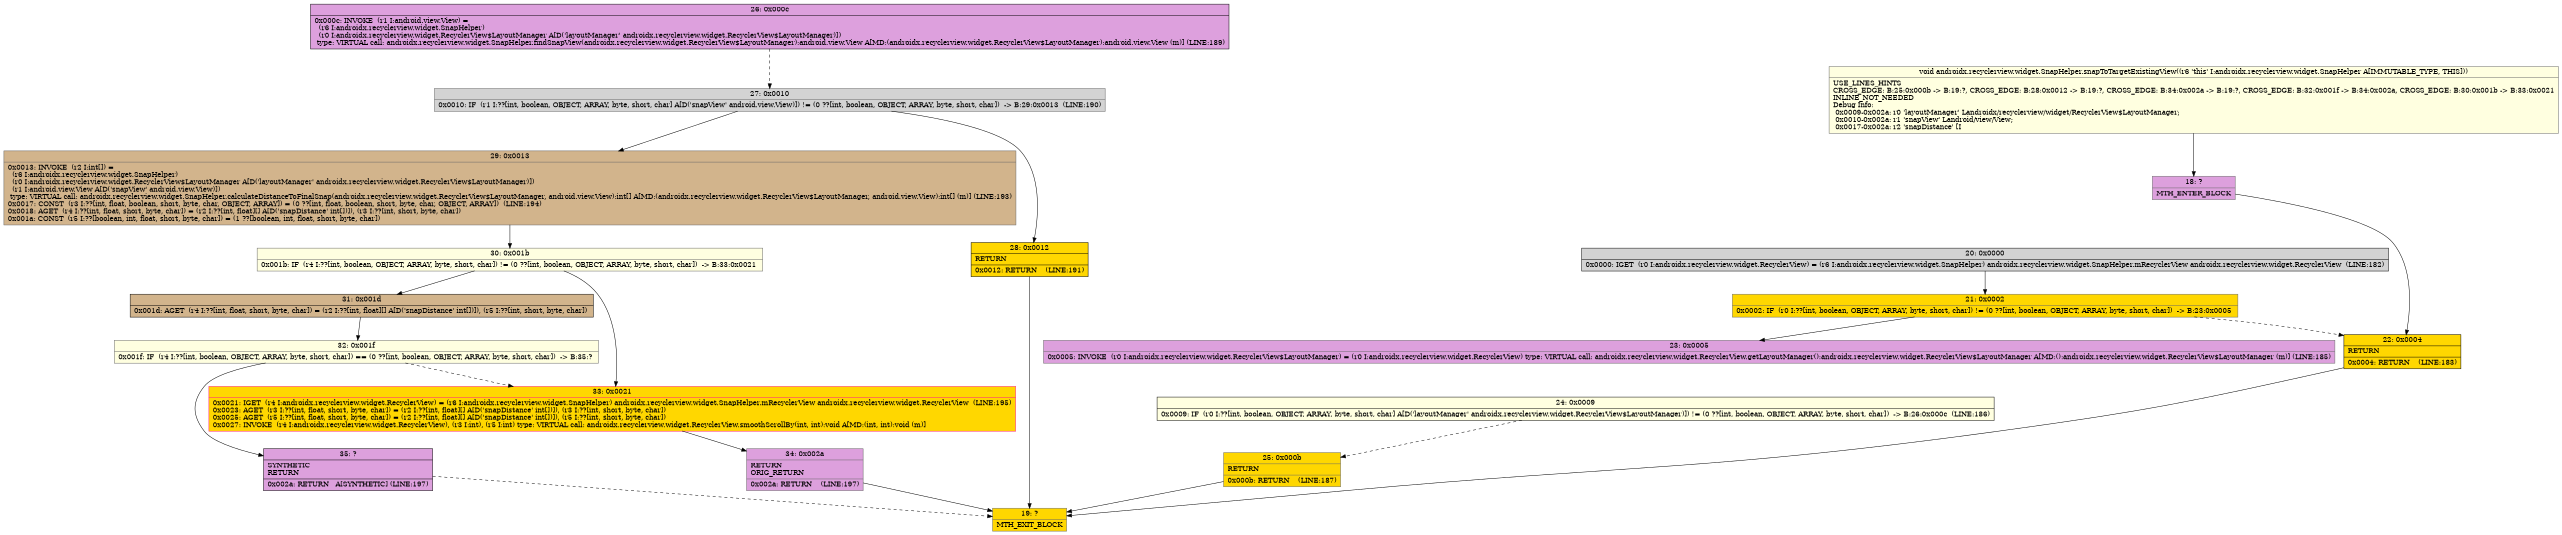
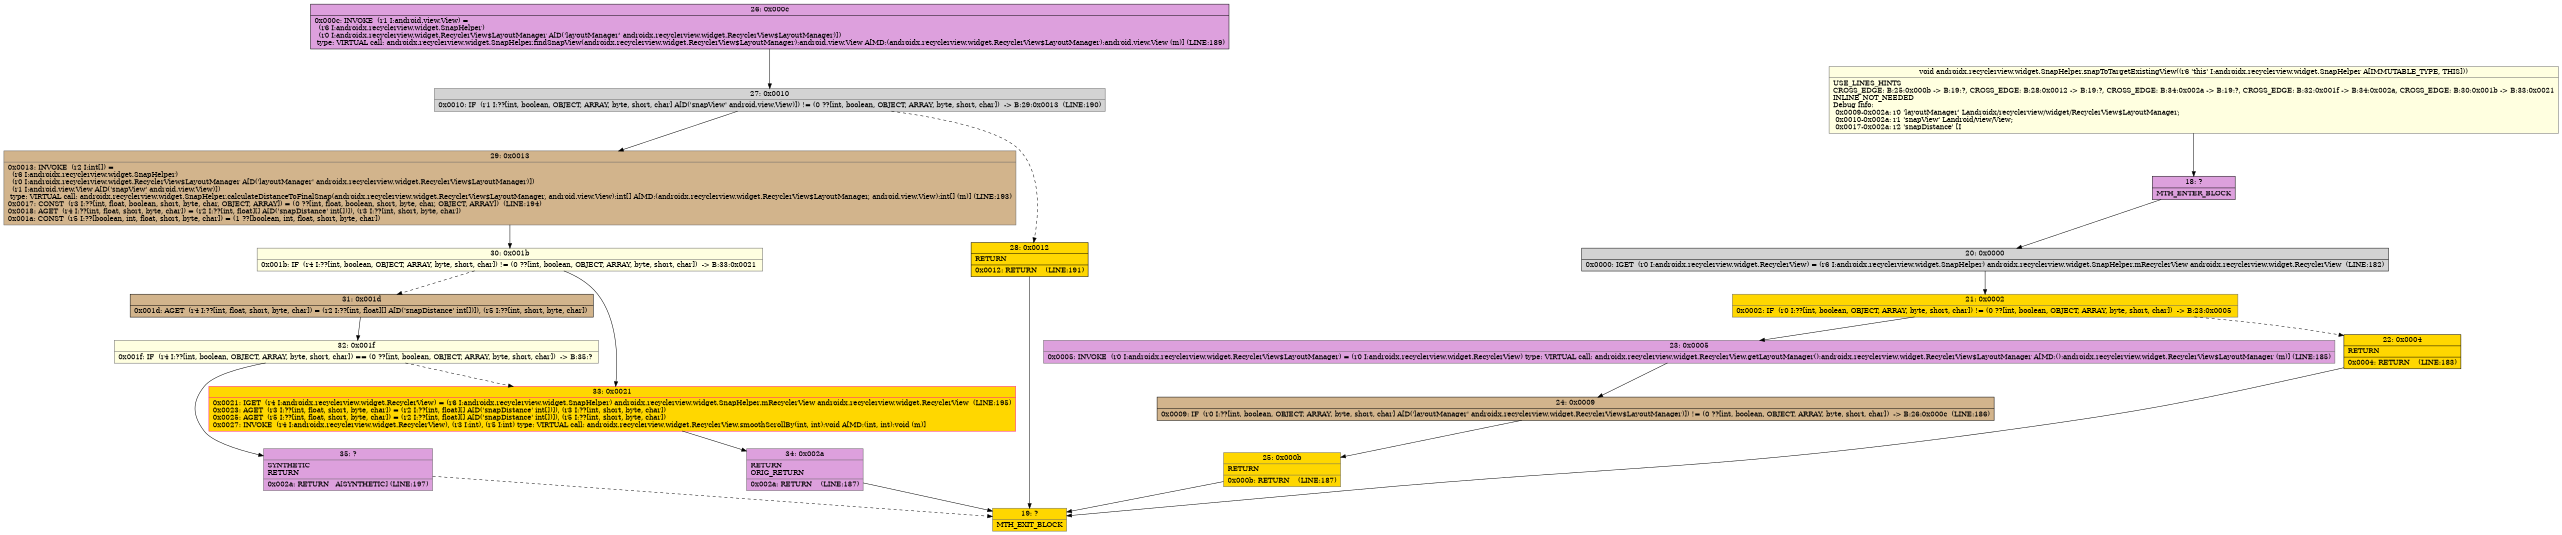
edge "26: 0x000c" -> "27: 0x0010": style dashed -> solid
edge "27: 0x0010" -> "28: 0x0012": style solid -> dashed
node "18: ?": color gray40 -> black
edge "18: ?" -> "22: 0x0004": now "18: ?" -> "20: 0x0000"
edge "30: 0x001b" -> "31: 0x001d": style solid -> dashed
edge "23: 0x0005" -> "24: 0x0009": added
node "24: 0x0009": fillcolor lightyellow -> tan
edge "24: 0x0009" -> "25: 0x000b": style dashed -> solid
node "35: ?": color black -> gray40
node "34: 0x002a": text "0x002a: RETURN    (LINE:197)" -> "0x002a: RETURN    (LINE:187)"
